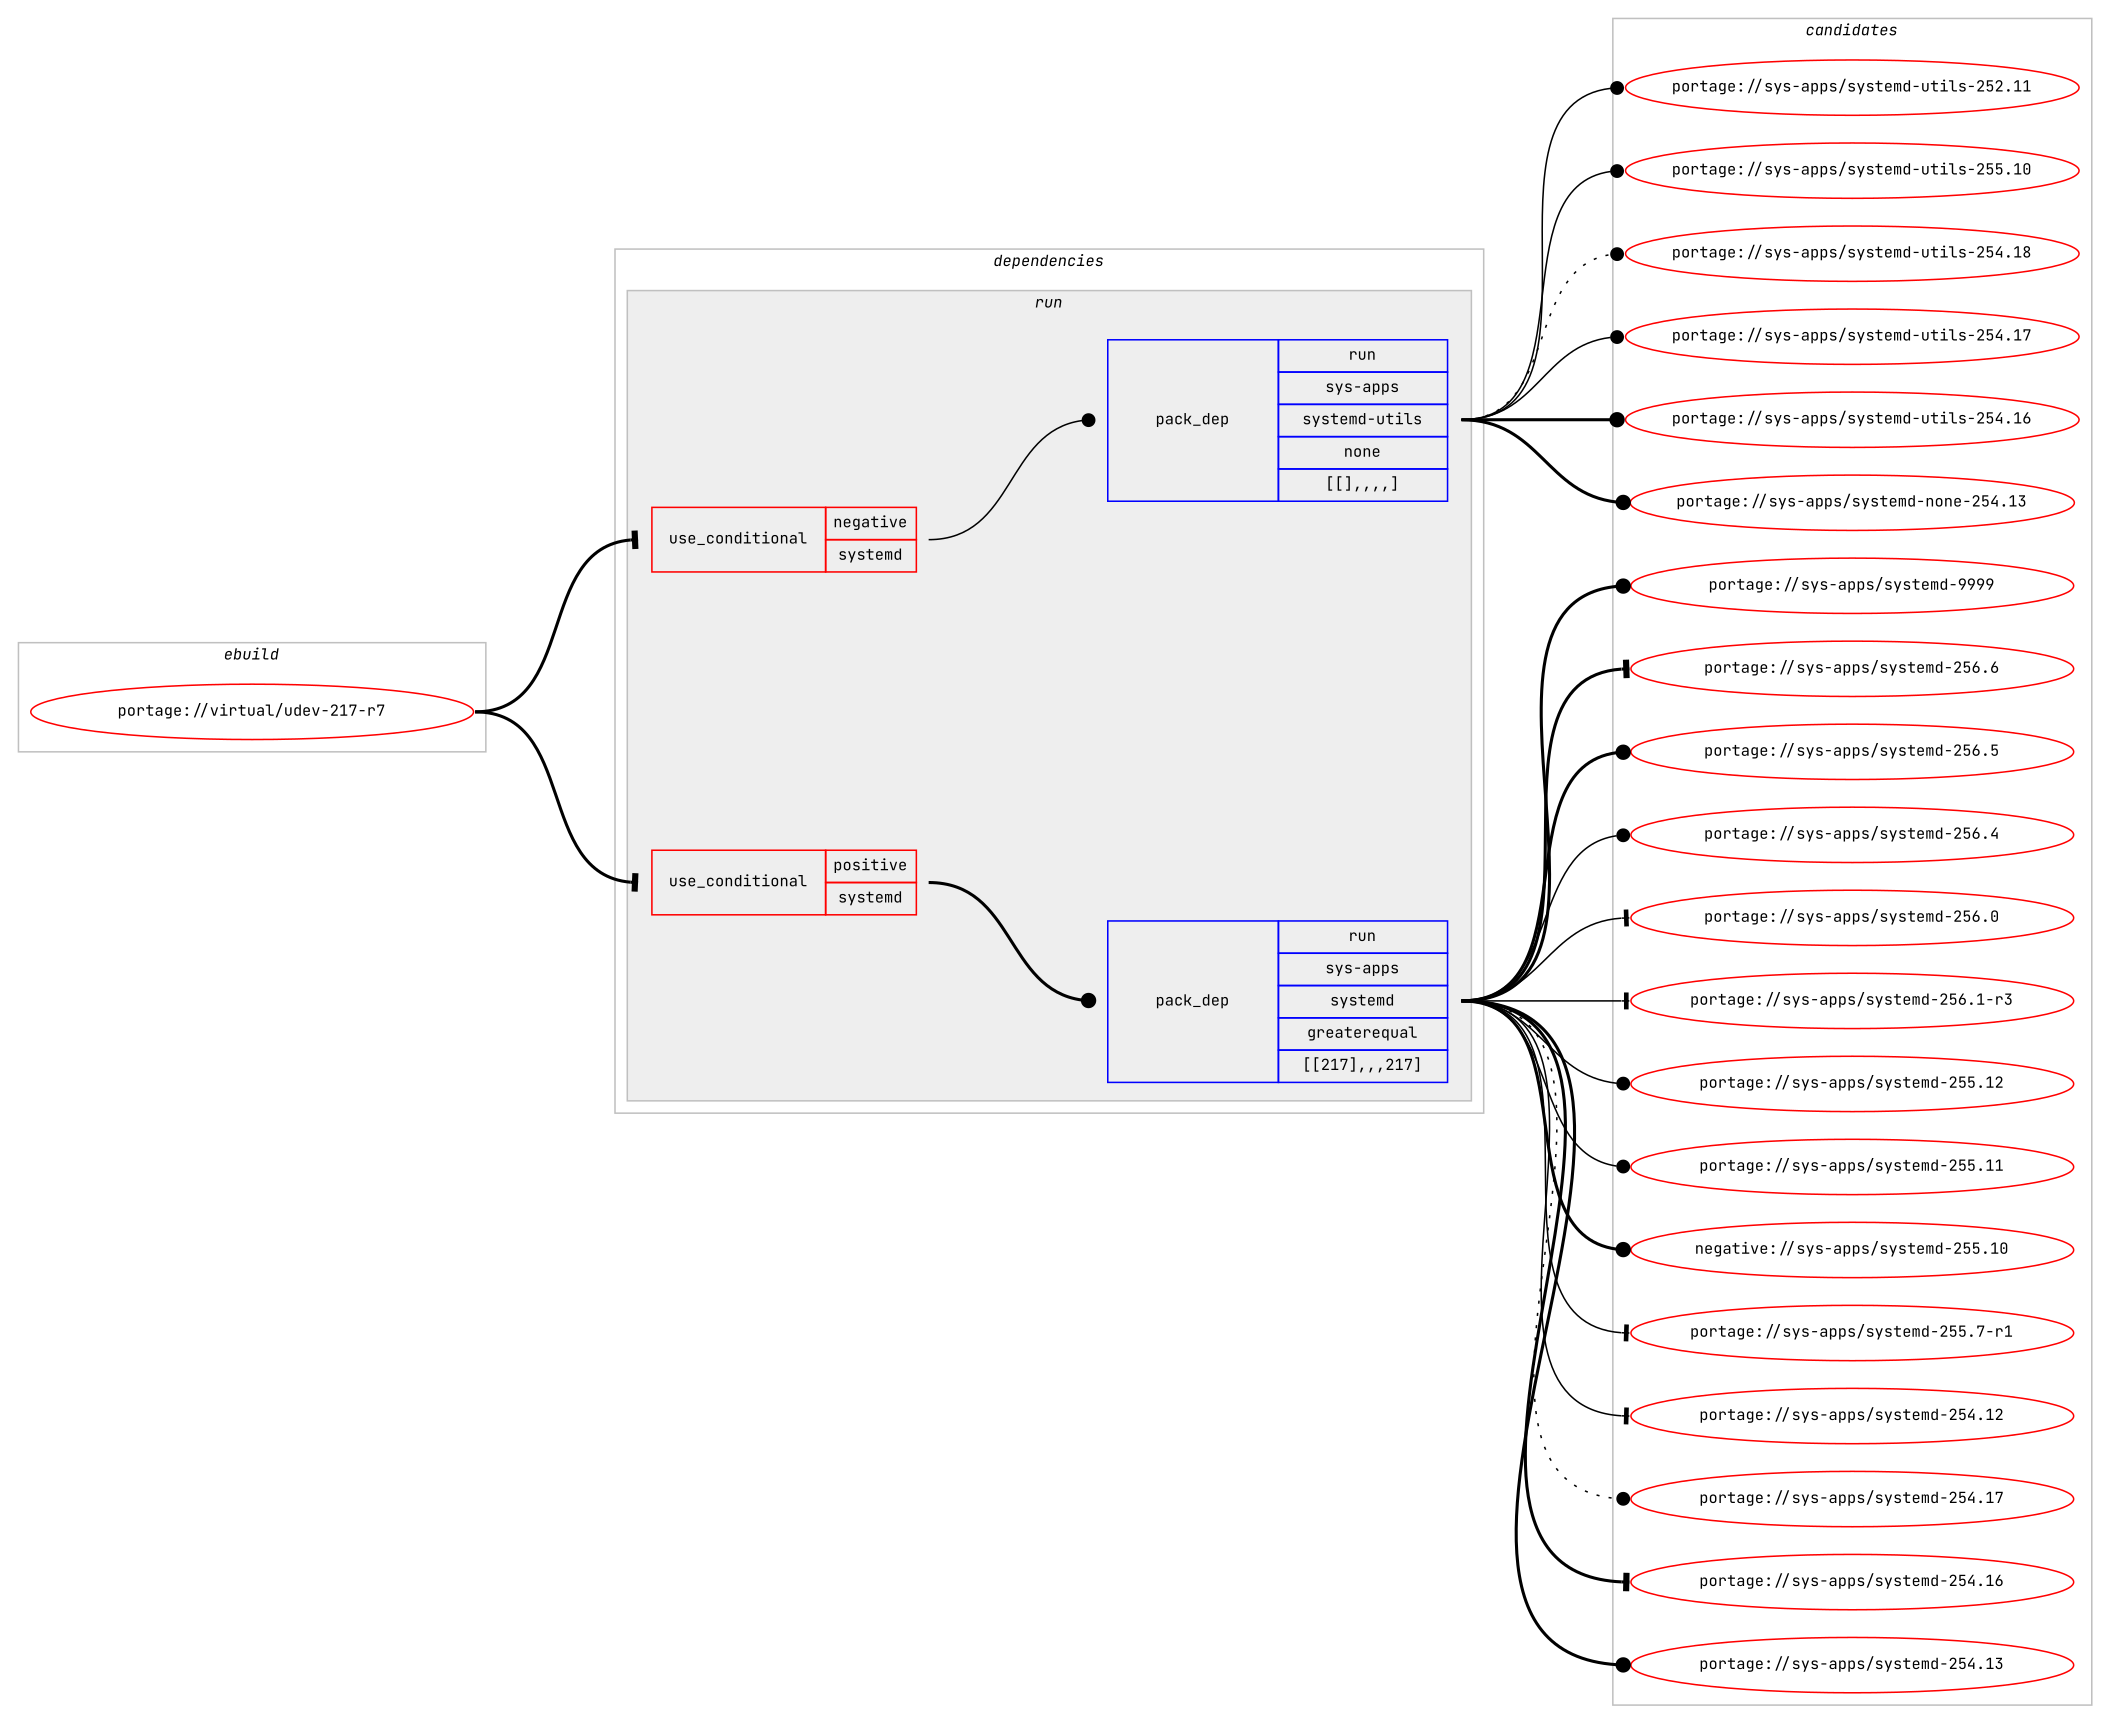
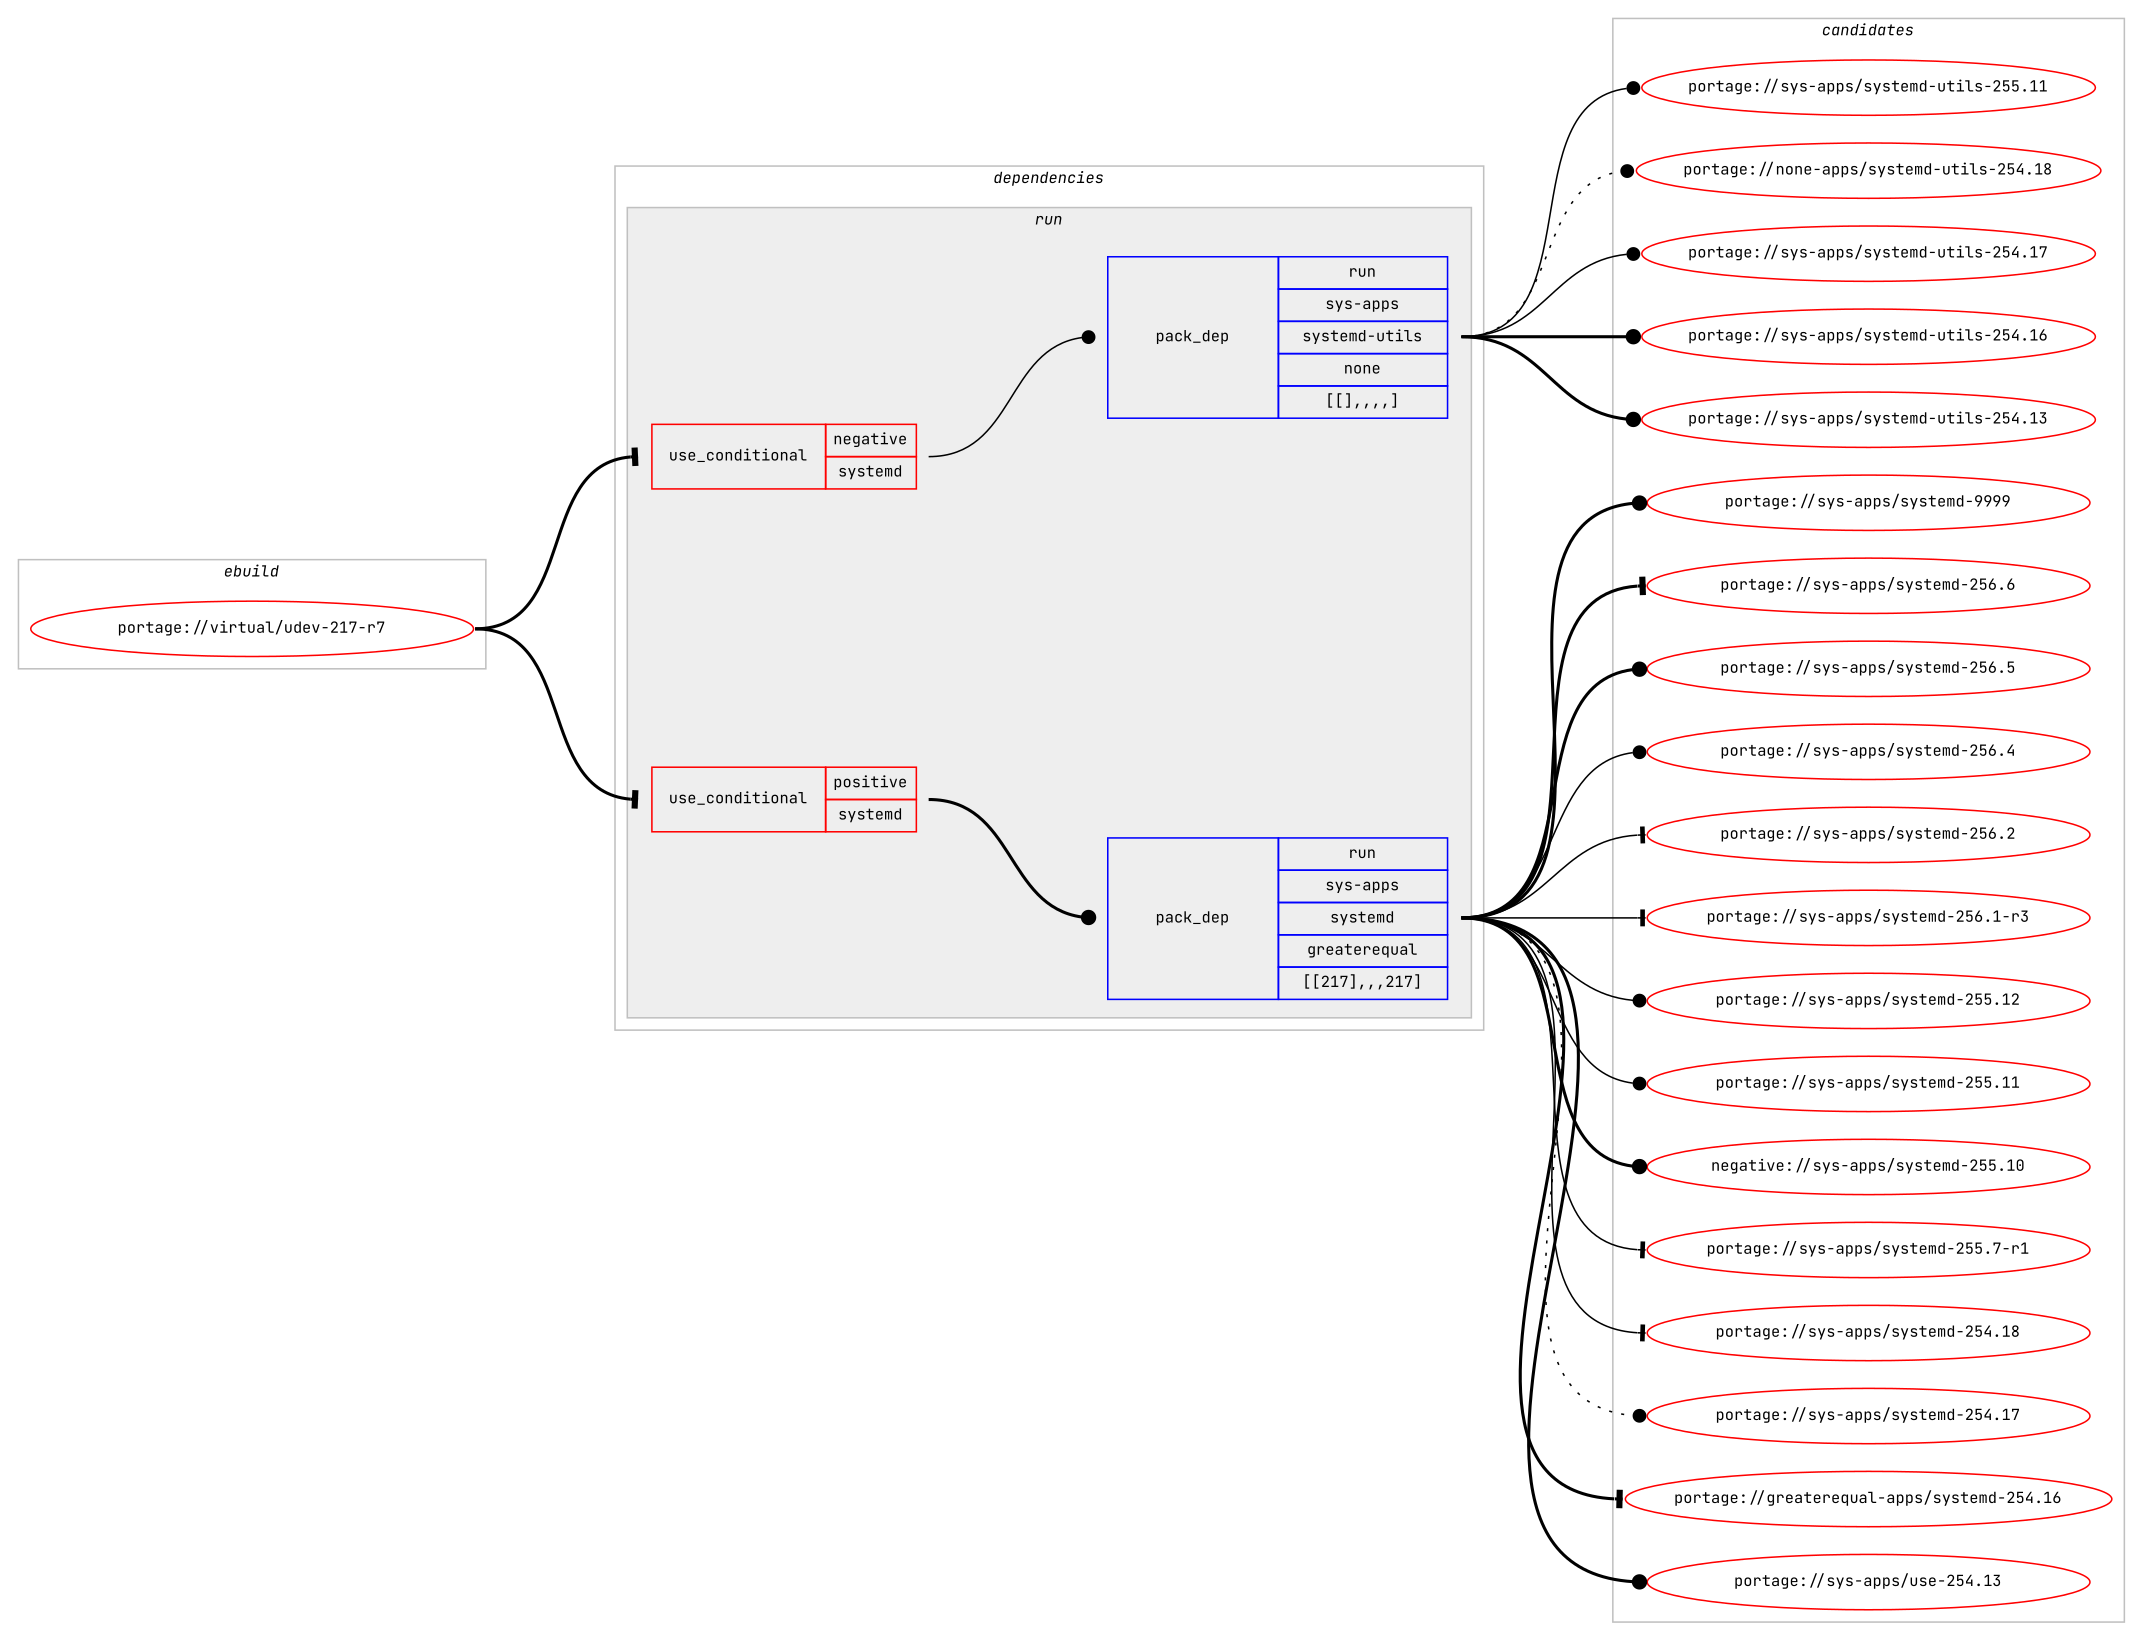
node "portage://sys-apps/systemd-utils-252.11": label "portage://sys-apps/systemd-utils-252.11" -> "portage://sys-apps/systemd-utils-255.11"
node "portage://sys-apps/systemd-utils-255.10": removed
node "portage://sys-apps/systemd-utils-254.18": label "portage://sys-apps/systemd-utils-254.18" -> "portage://none-apps/systemd-utils-254.18"
node "portage://sys-apps/systemd-none-254.13": label "portage://sys-apps/systemd-none-254.13" -> "portage://sys-apps/systemd-utils-254.13"
node "portage://sys-apps/systemd-256.0": label "portage://sys-apps/systemd-256.0" -> "portage://sys-apps/systemd-256.2"
node "portage://sys-apps/systemd-254.12": label "portage://sys-apps/systemd-254.12" -> "portage://sys-apps/systemd-254.18"
node "portage://sys-apps/systemd-254.16": label "portage://sys-apps/systemd-254.16" -> "portage://greaterequal-apps/systemd-254.16"
node "portage://sys-apps/systemd-254.13": label "portage://sys-apps/systemd-254.13" -> "portage://sys-apps/use-254.13"
